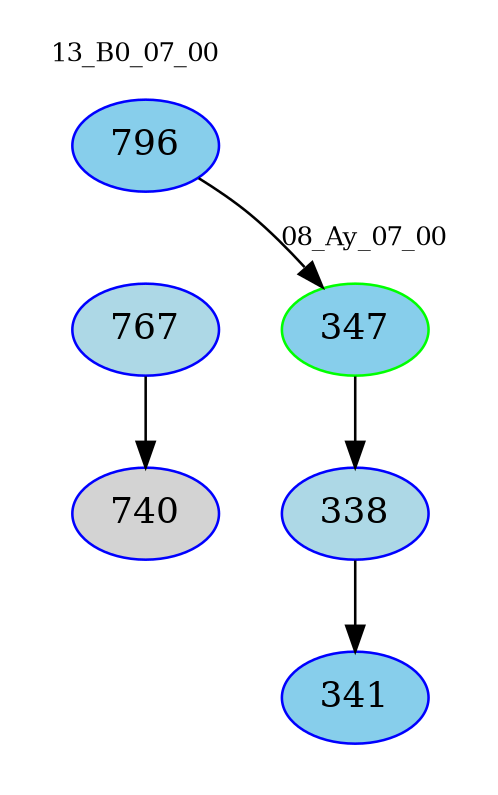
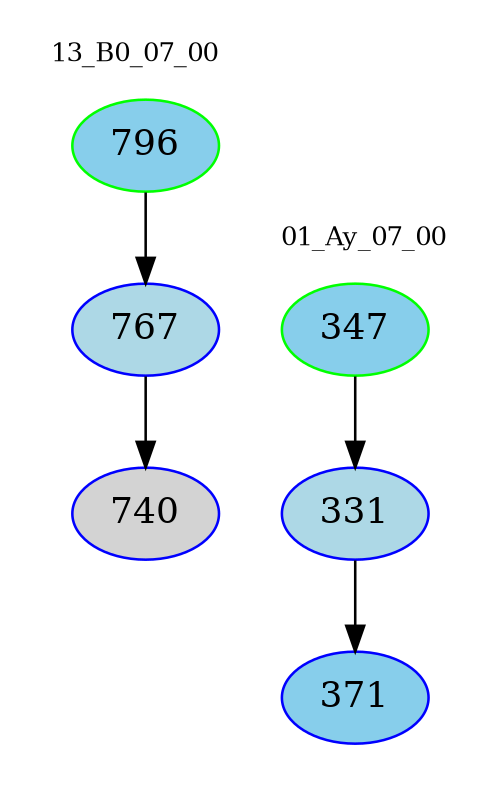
node "796": color blue -> green
cluster "08_Ay_07_00": label "08_Ay_07_00" -> "01_Ay_07_00"
edge "796" -> "347": now "796" -> "767"
node "338": label "338" -> "331"
node "341": label "341" -> "371"
